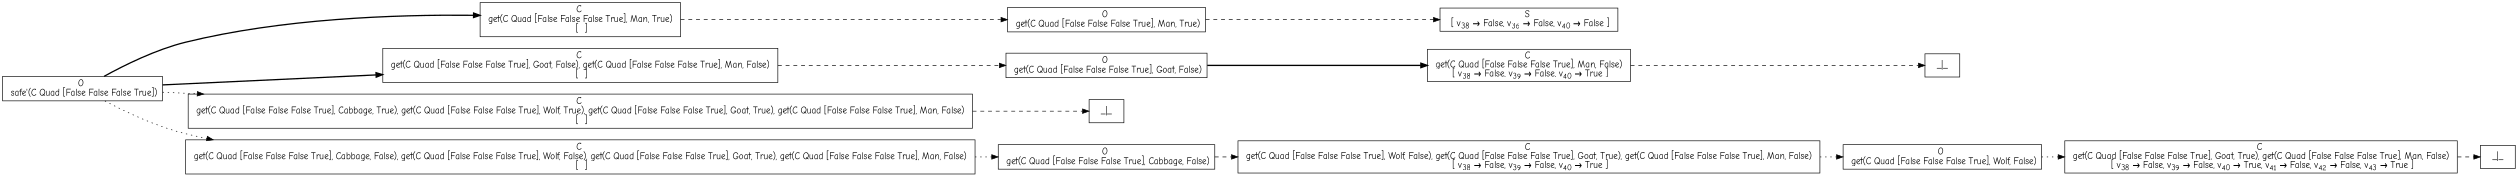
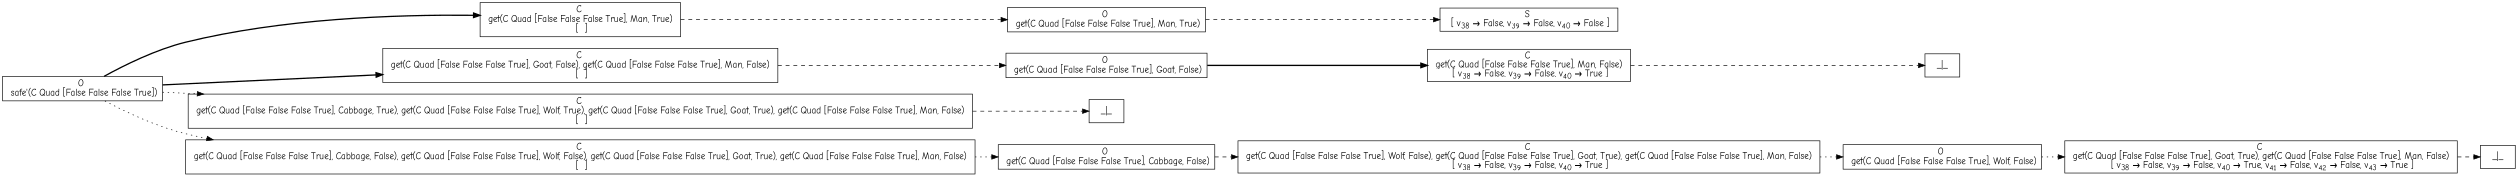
node "S": text "36" -> "39"
